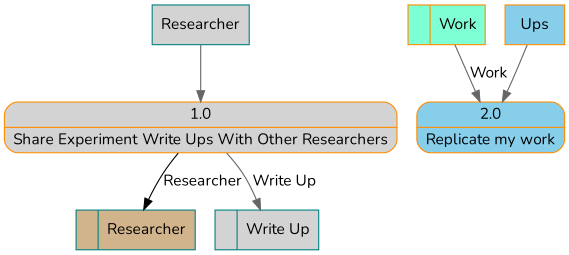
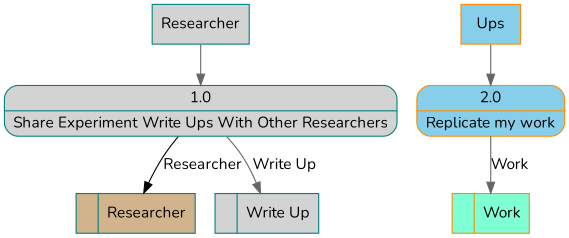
edge "Work" -> "2.0": reversed
node "1.0": color darkorange -> teal
